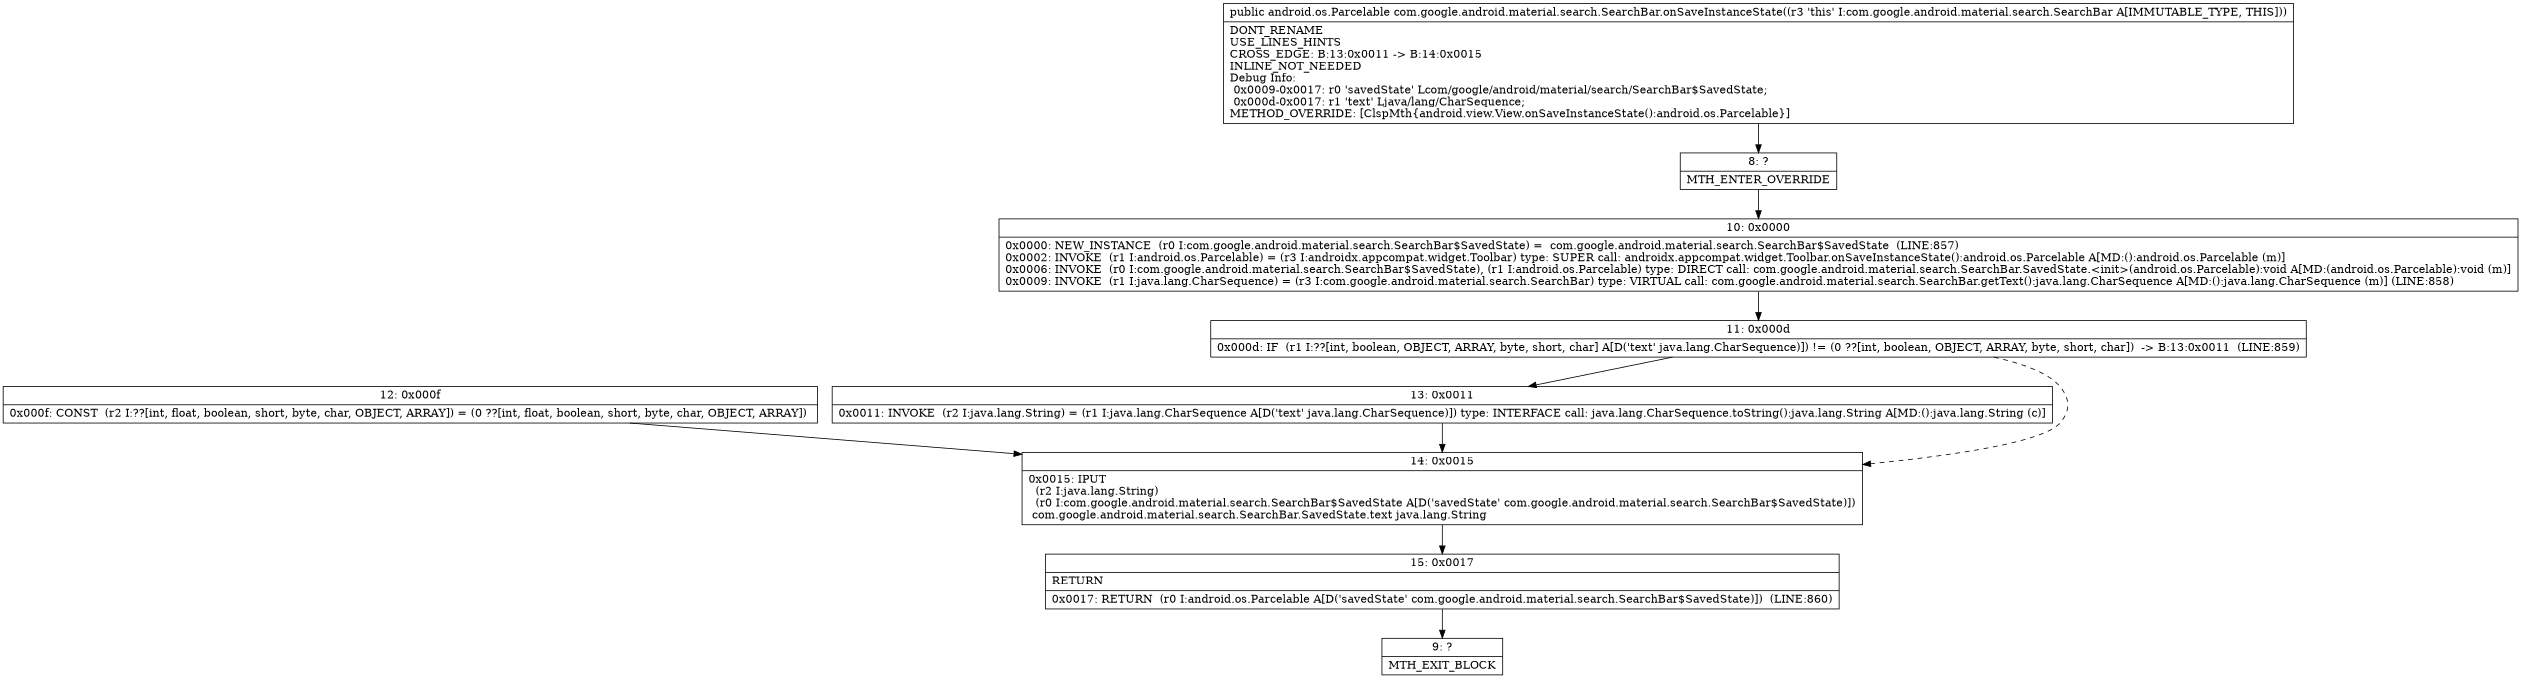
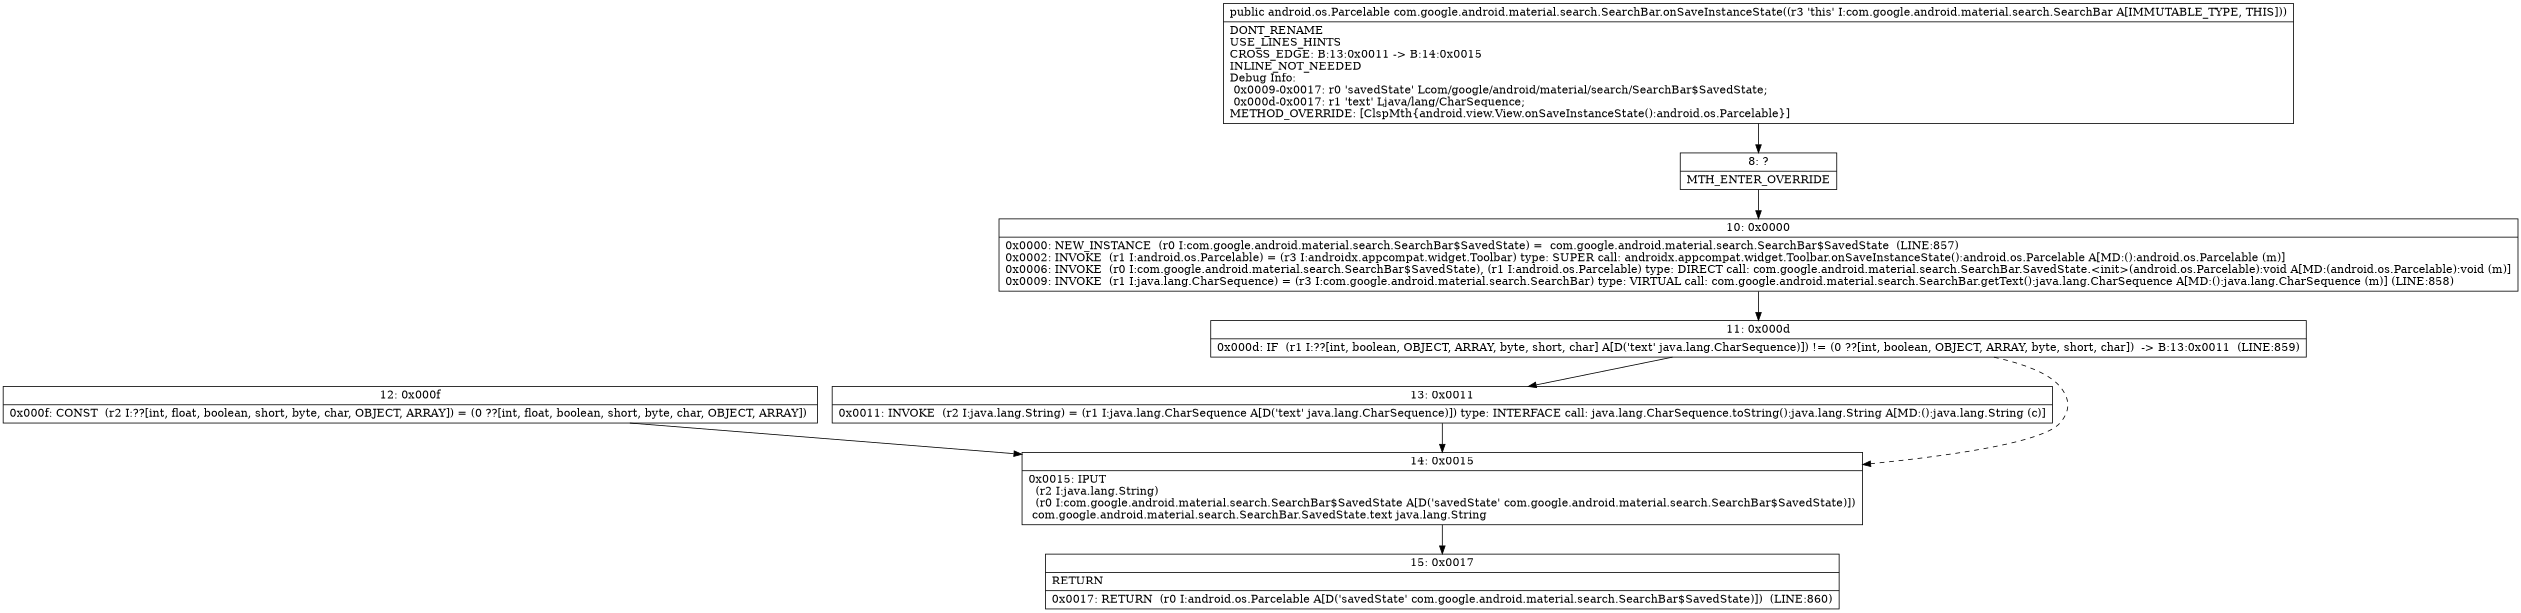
node "9: ?": removed
